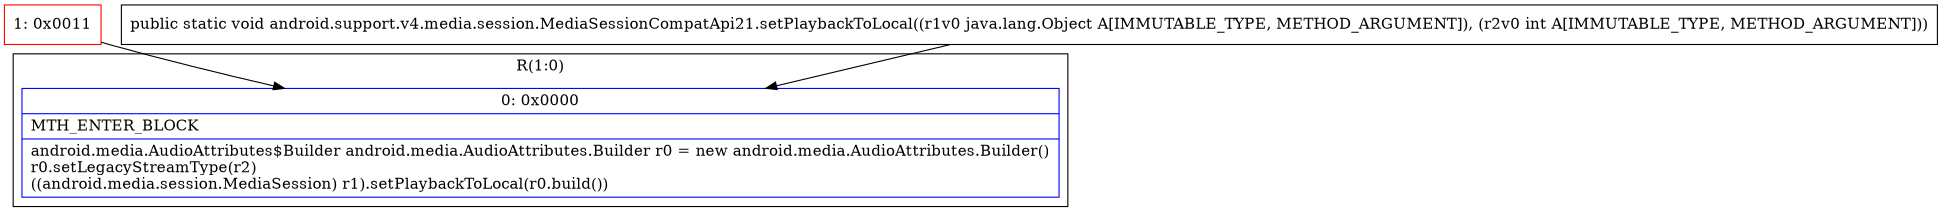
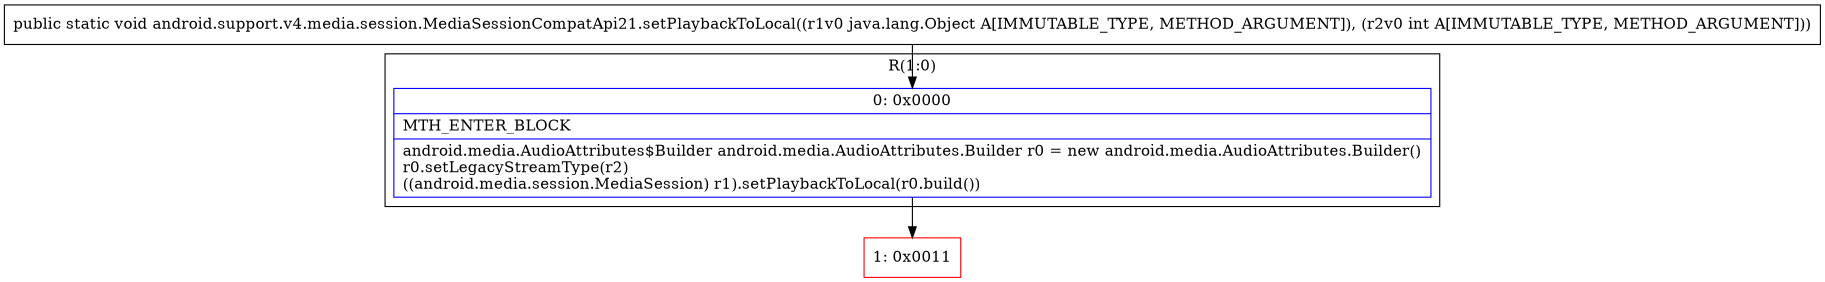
edge "1: 0x0011" -> "0: 0x0000": reversed
